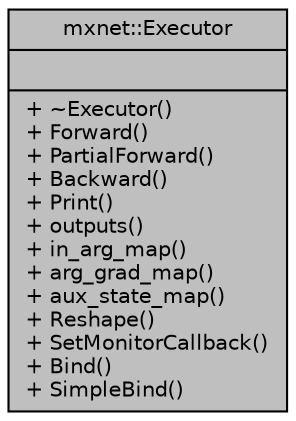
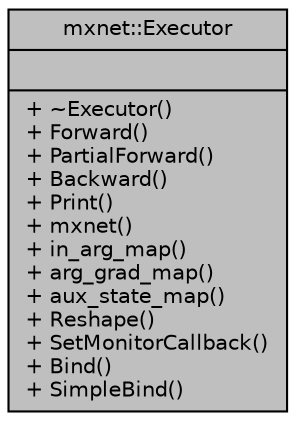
node "mxnet::Executor": text "+ outputs()" -> "+ mxnet()"
